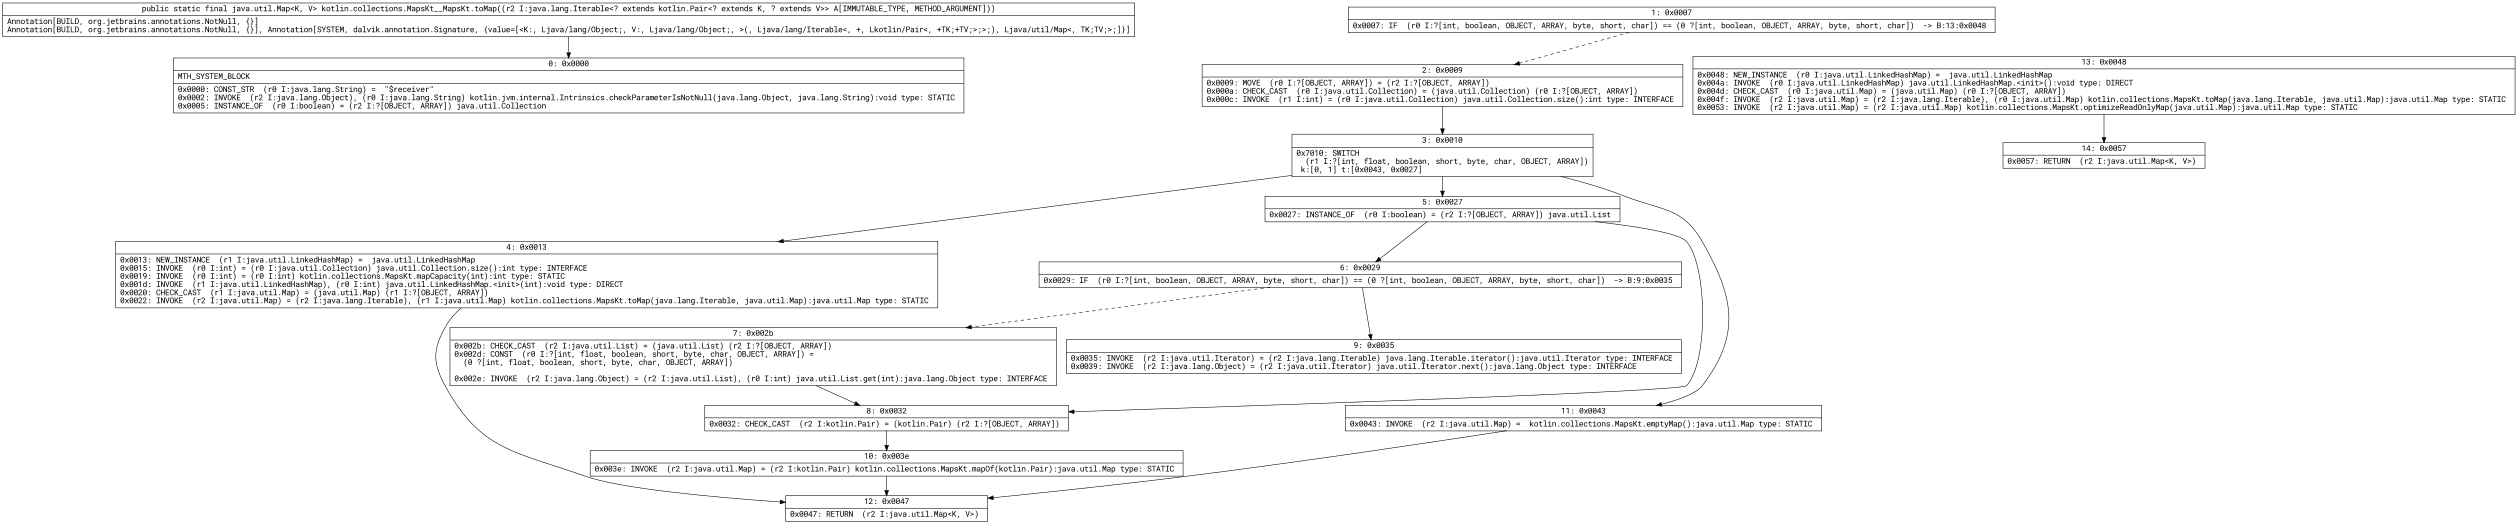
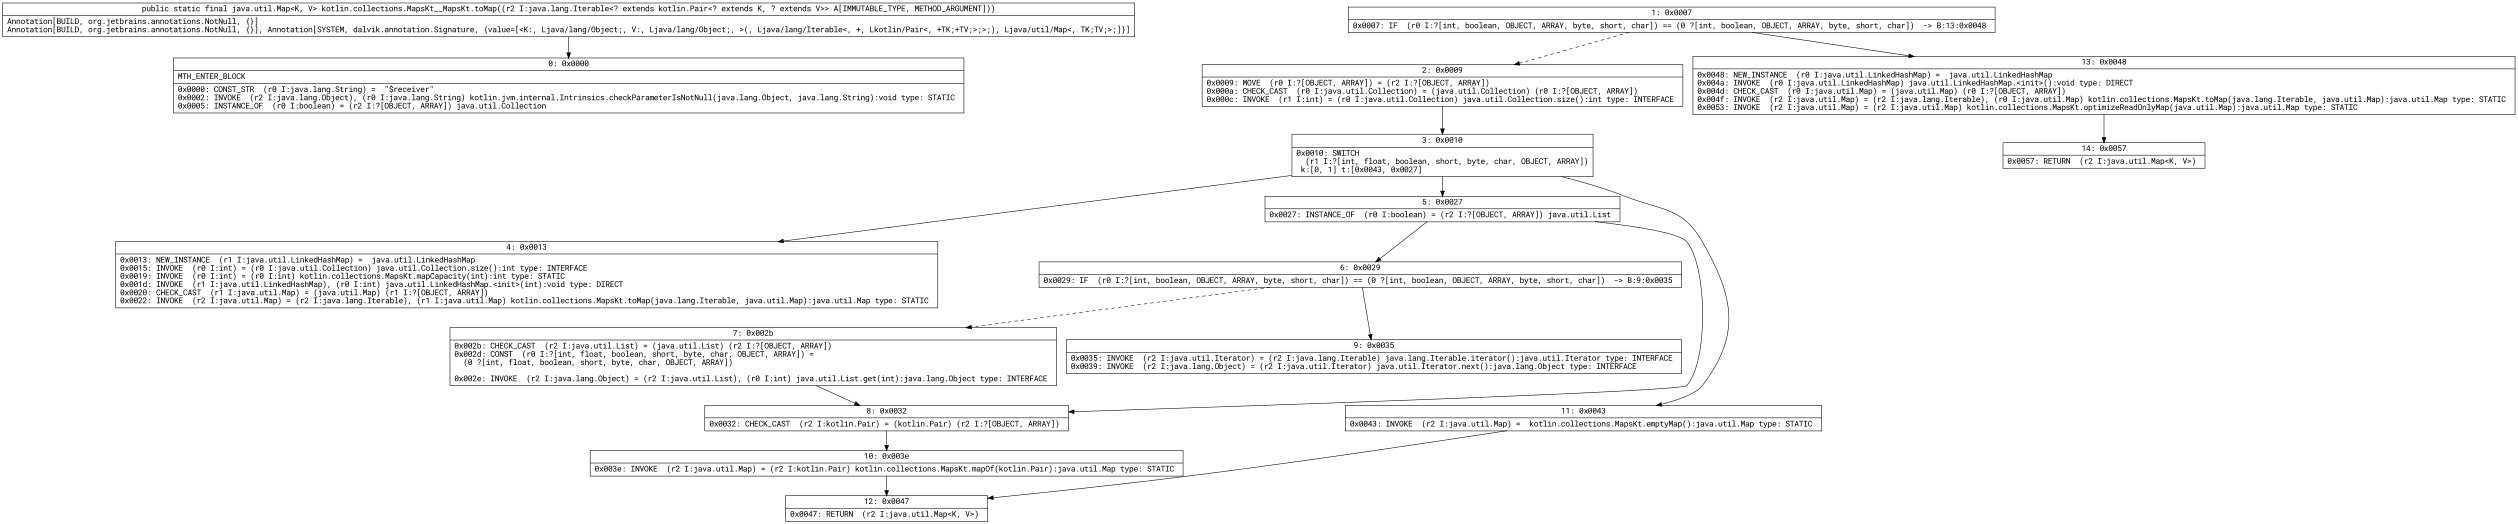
edge "1: 0x0007" -> "13: 0x0048": added
node "0: 0x0000": text "MTH_SYSTEM_BLOCK" -> "MTH_ENTER_BLOCK"
node "3: 0x0010": text "0x7010: SWITCH" -> "0x0010: SWITCH"
edge "4: 0x0013" -> "12: 0x0047": removed
